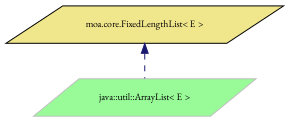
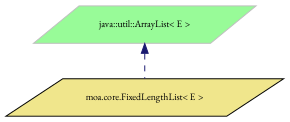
edge "java::util::ArrayList< E >" -> "moa.core.FixedLengthList< E >": reversed
